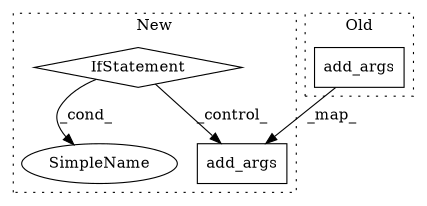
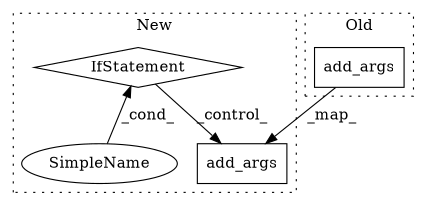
edge "IfStatement" -> "SimpleName": reversed
